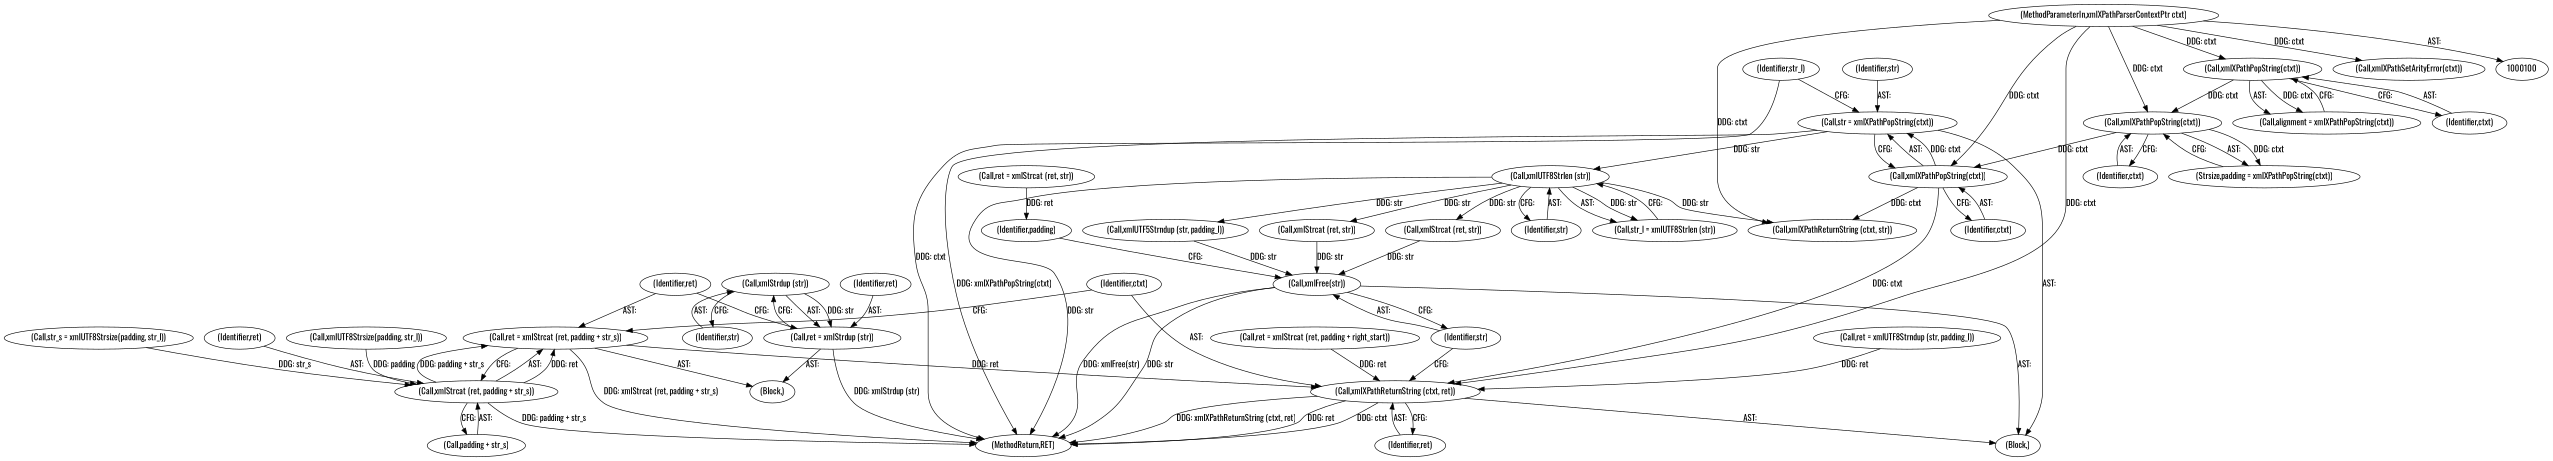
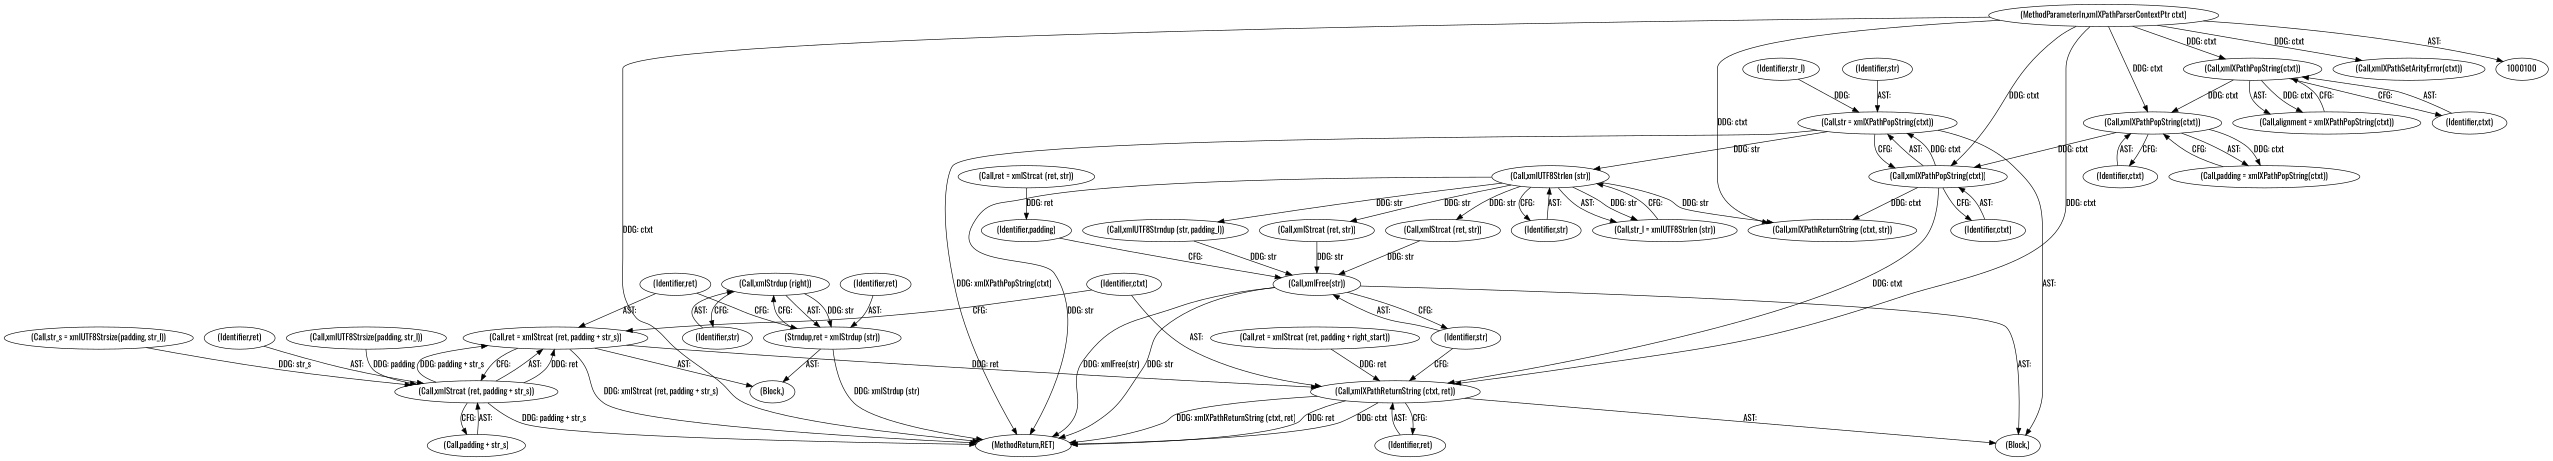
edge "(Identifier,str_l)" -> "(Call,str = xmlXPathPopString(ctxt))": label "CFG: " -> "DDG: "
edge "(Identifier,str_l)" -> "(MethodReturn,RET)": now "(MethodParameterIn,xmlXPathParserContextPtr ctxt)" -> "(MethodReturn,RET)"
node "(Strsize,padding = xmlXPathPopString(ctxt))": label "(Strsize,padding = xmlXPathPopString(ctxt))" -> "(Call,padding = xmlXPathPopString(ctxt))"
node "(Call,xmlUTF5Strndup (str, padding_l))": label "(Call,xmlUTF5Strndup (str, padding_l))" -> "(Call,xmlUTF8Strndup (str, padding_l))"
node "(Call,xmlStrdup (str))": label "(Call,xmlStrdup (str))" -> "(Call,xmlStrdup (right))"
node "(Call,ret = xmlStrdup (str))": label "(Call,ret = xmlStrdup (str))" -> "(Strndup,ret = xmlStrdup (str))"
node "(Call,ret = xmlUTF8Strndup (str, padding_l))": removed
